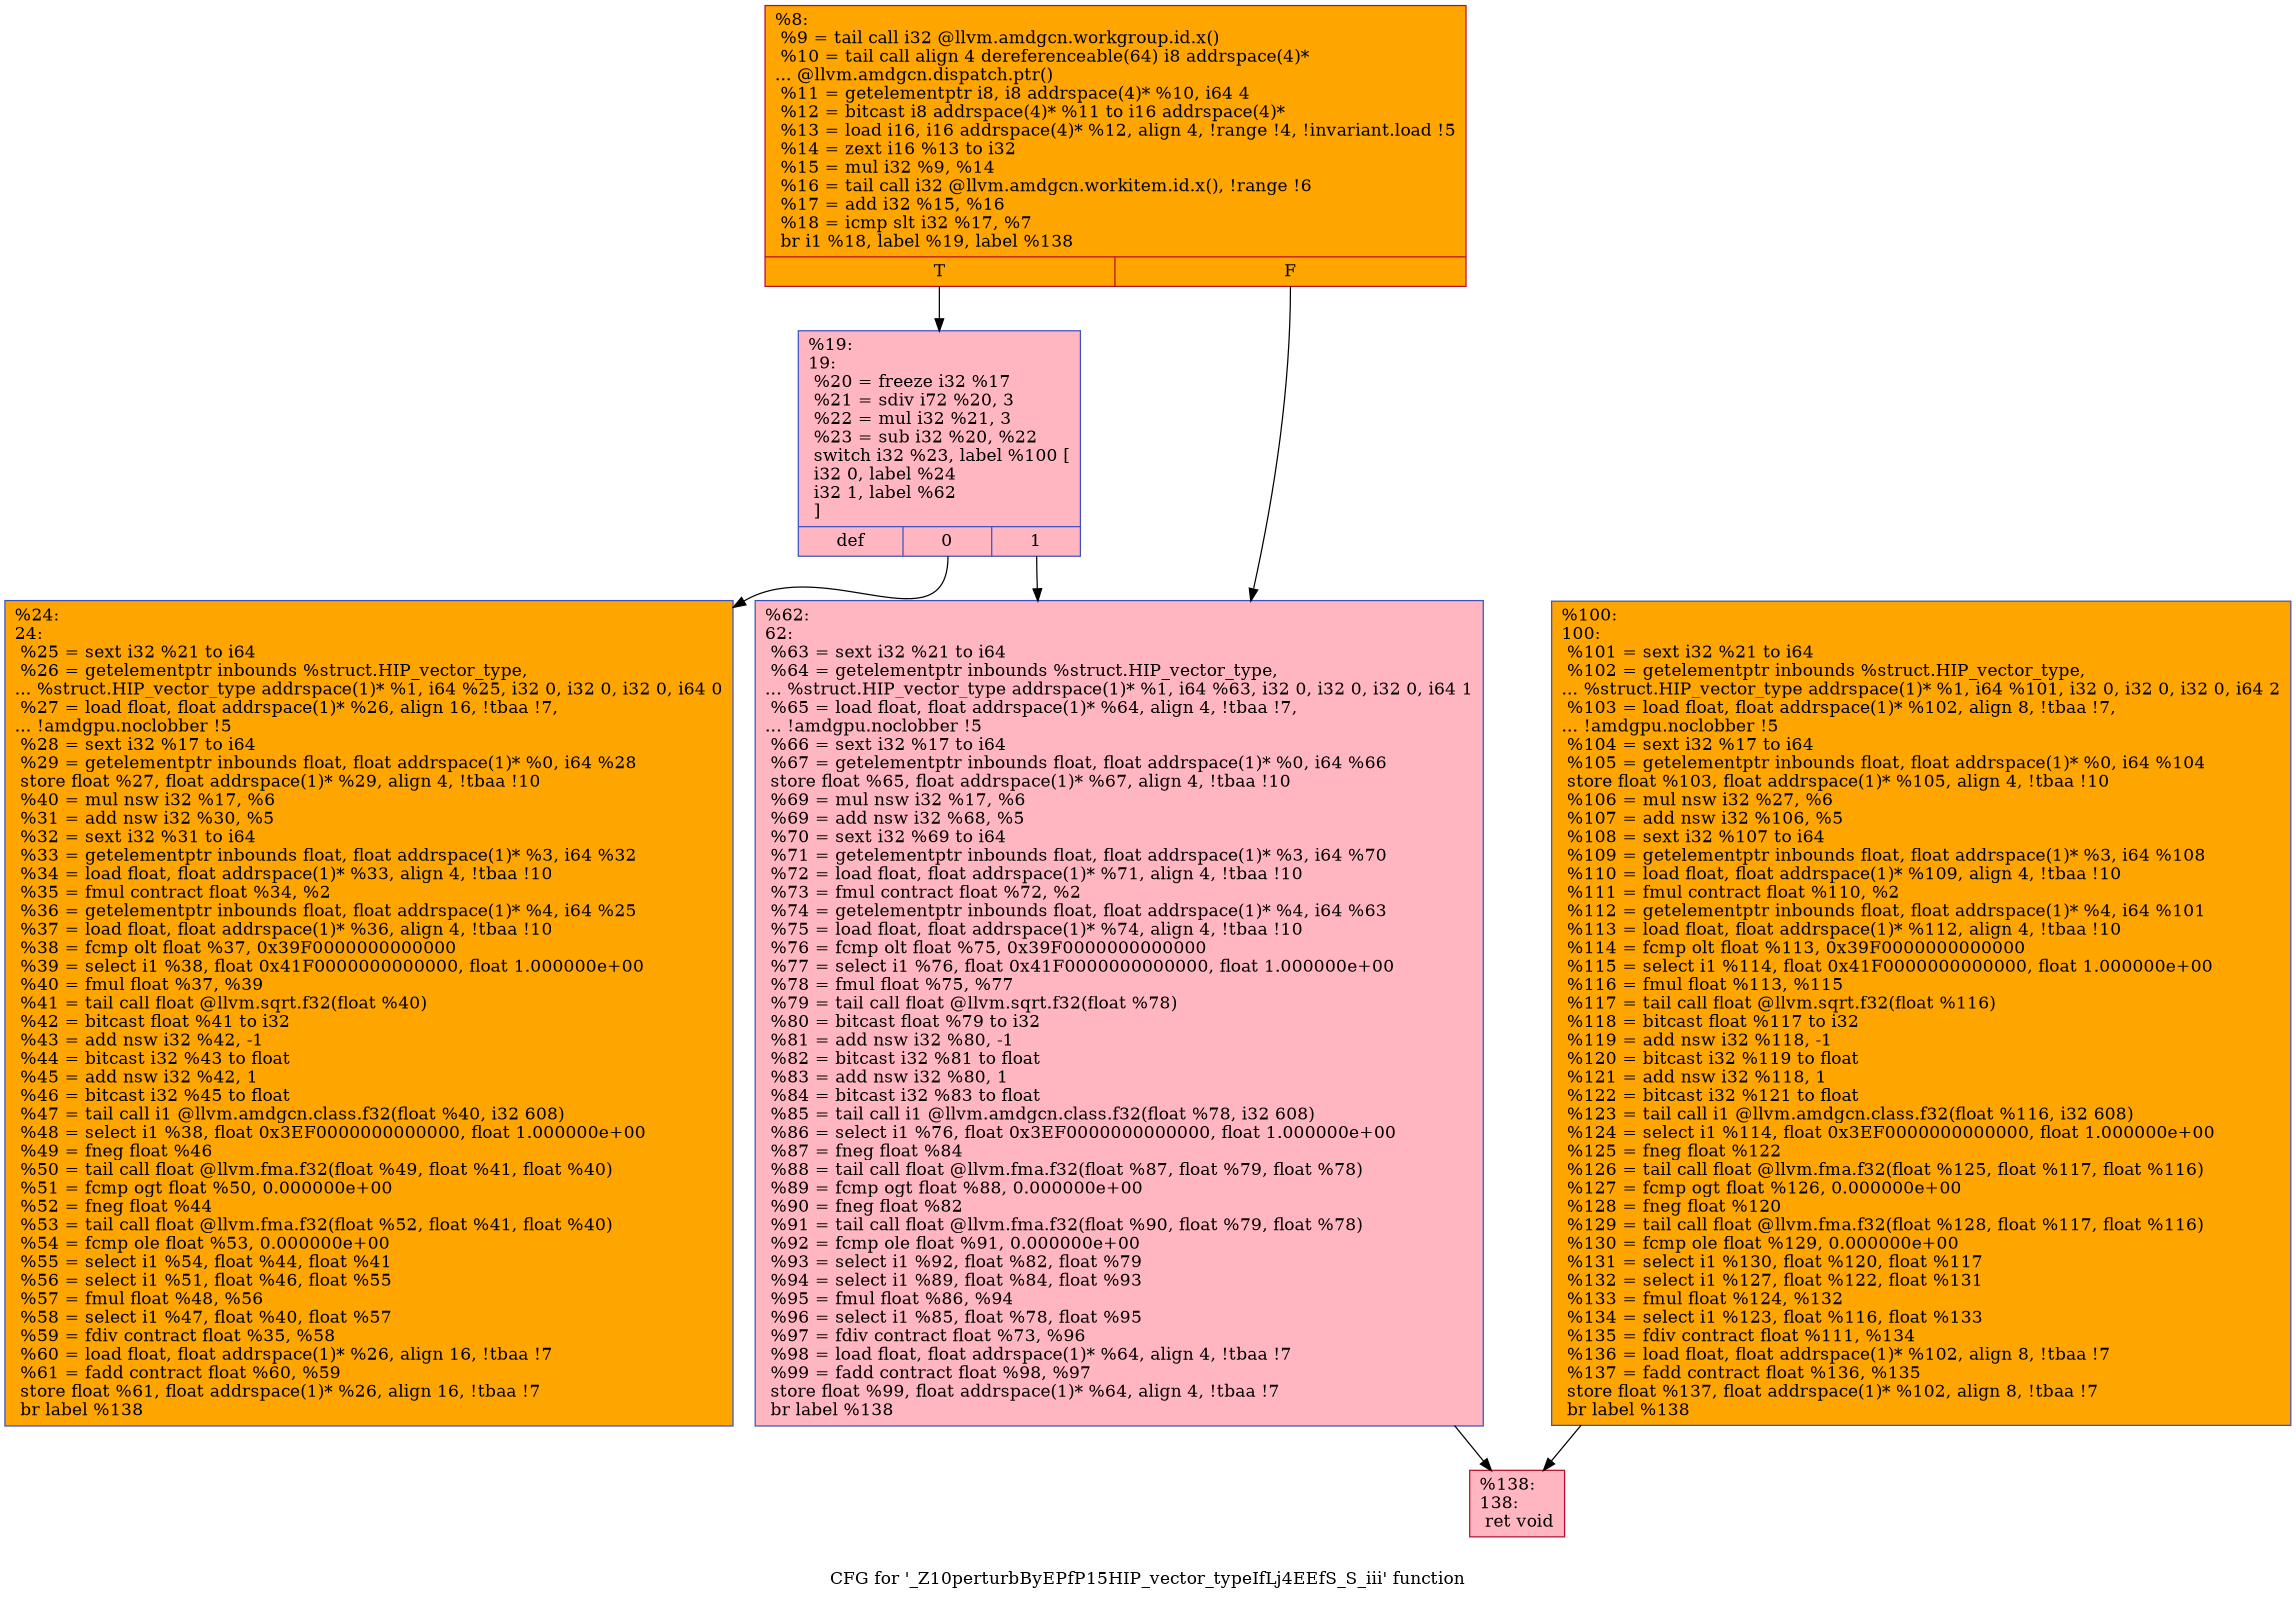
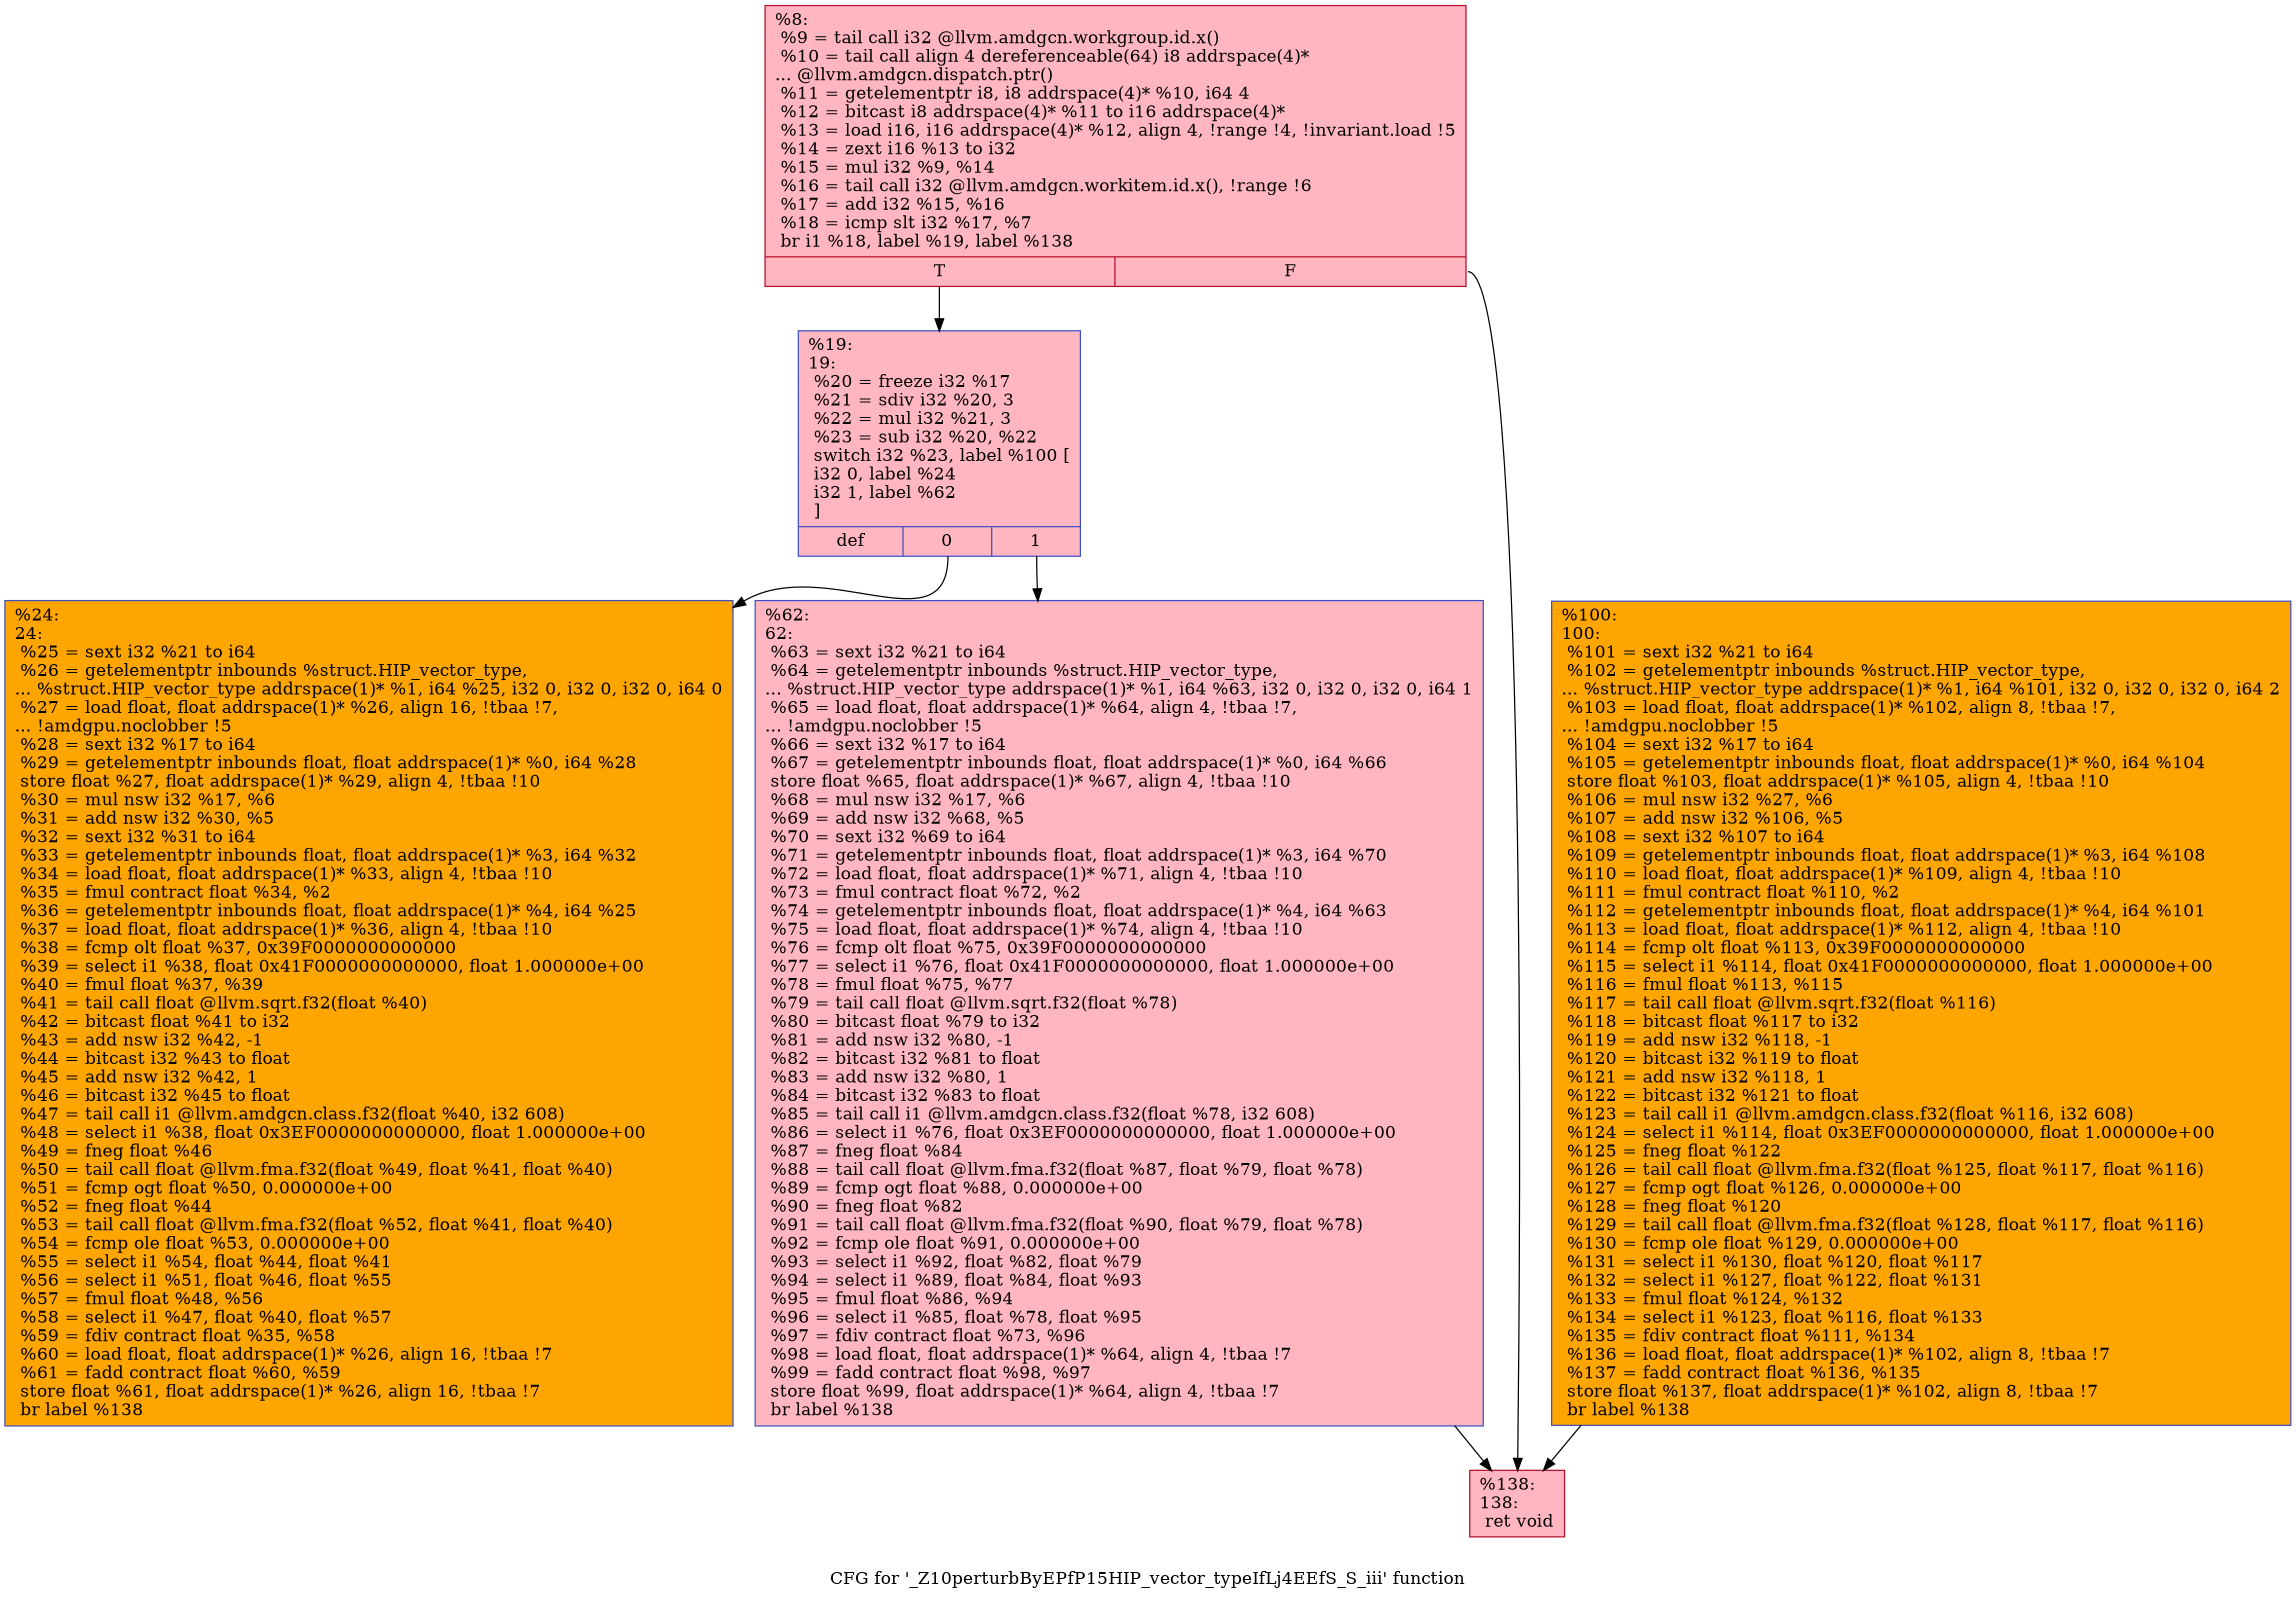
node "%8:": fillcolor orange -> lightpink
node "%19:": text "%21 = sdiv i72 %20, 3" -> "%21 = sdiv i32 %20, 3"
edge "%8:" -> "%62:": now "%8:" -> "%138:"
node "%24:": text "%40 = mul nsw i32 %17, %6" -> "%30 = mul nsw i32 %17, %6"
node "%62:": text "%69 = mul nsw i32 %17, %6" -> "%68 = mul nsw i32 %17, %6"
